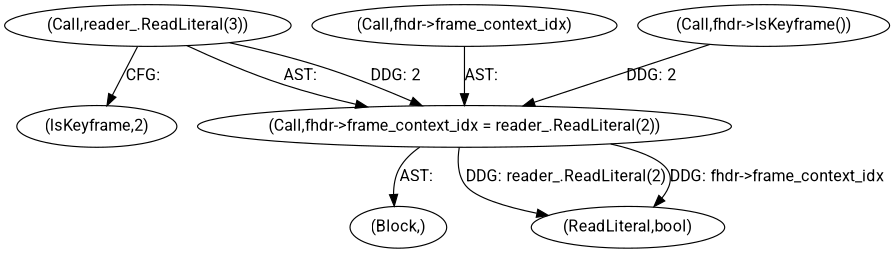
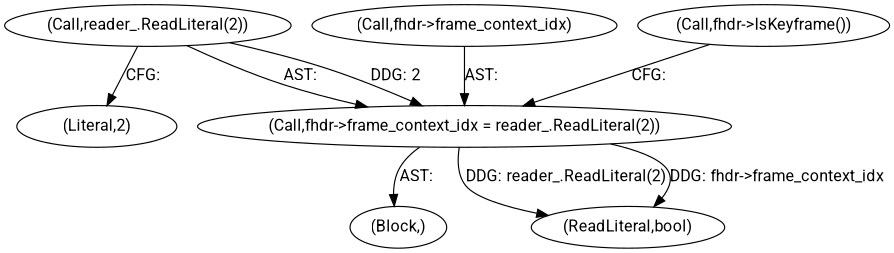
node "(Call,reader_.ReadLiteral(3))": label "(Call,reader_.ReadLiteral(3))" -> "(Call,reader_.ReadLiteral(2))"
edge "(Call,fhdr->IsKeyframe())" -> "(Call,fhdr->frame_context_idx = reader_.ReadLiteral(2))": label "DDG: 2" -> "CFG: "
node "(IsKeyframe,2)": label "(IsKeyframe,2)" -> "(Literal,2)"
